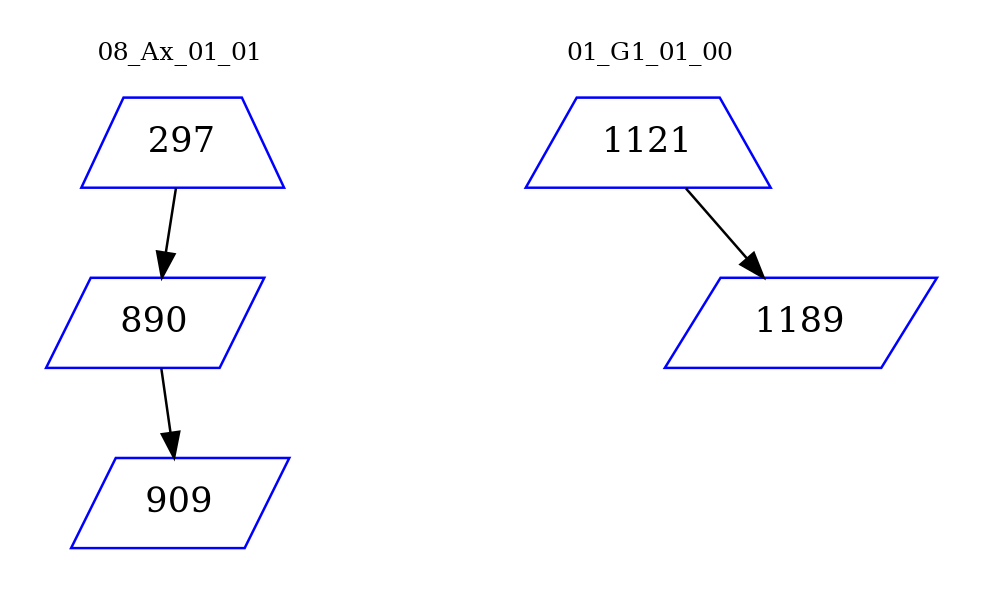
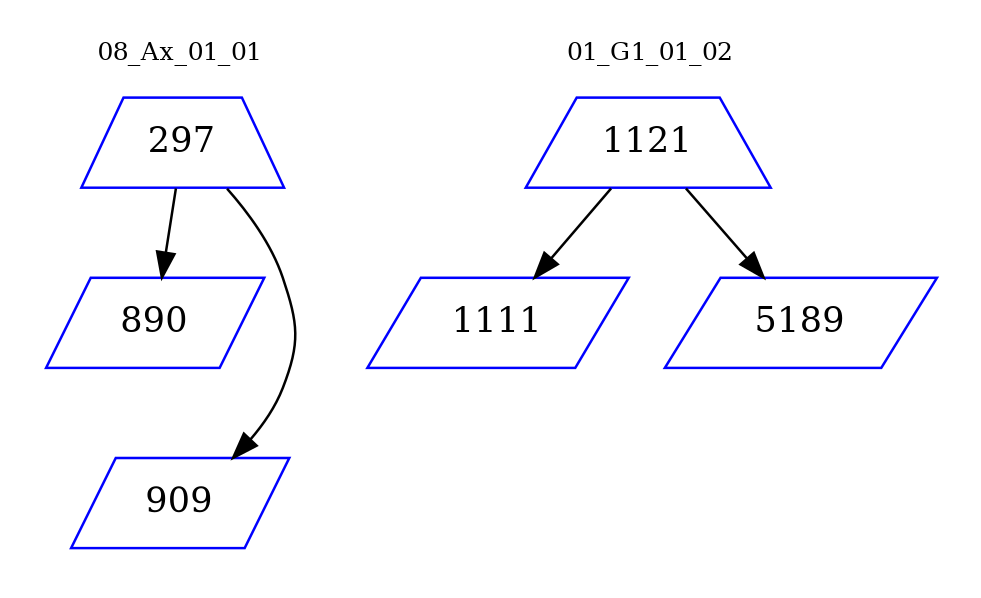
cluster "01_G1_01_00": label "01_G1_01_00" -> "01_G1_01_02"
node "1111": added
node "1189": label "1189" -> "5189"
edge "890" -> "909": now "297" -> "909"
